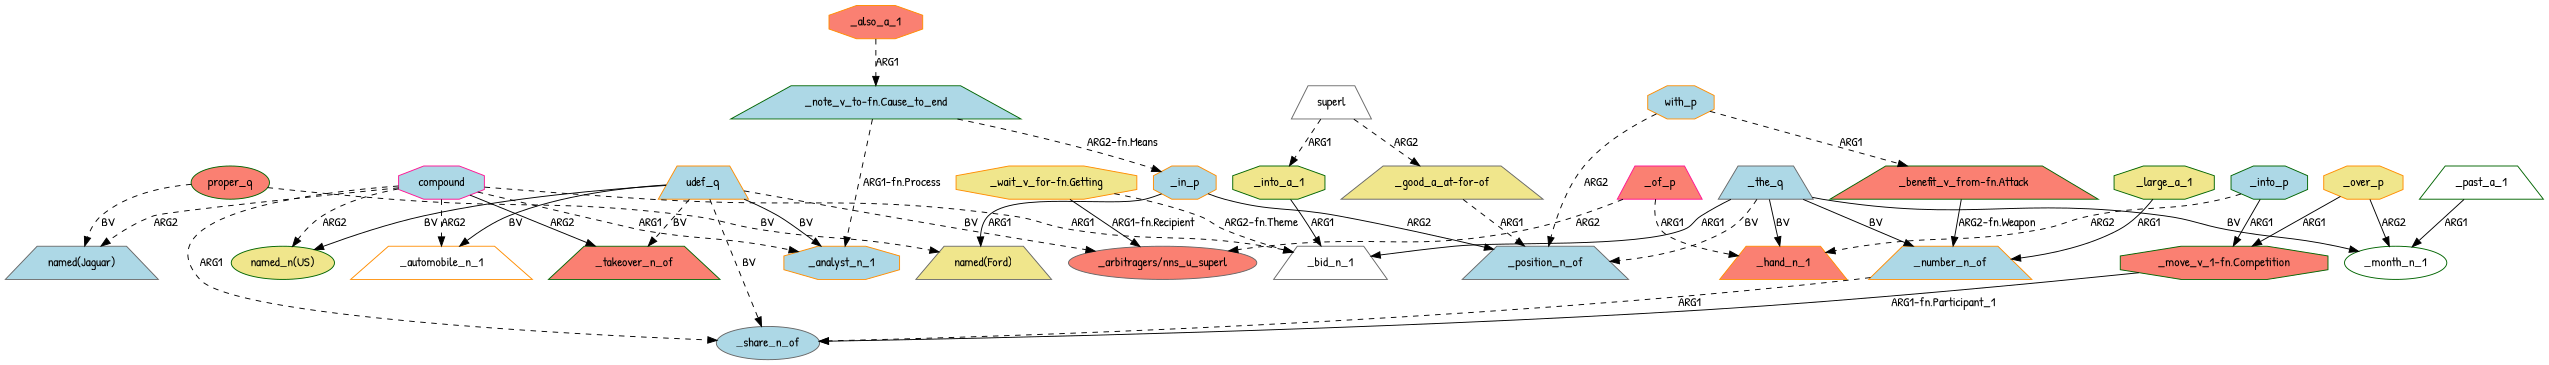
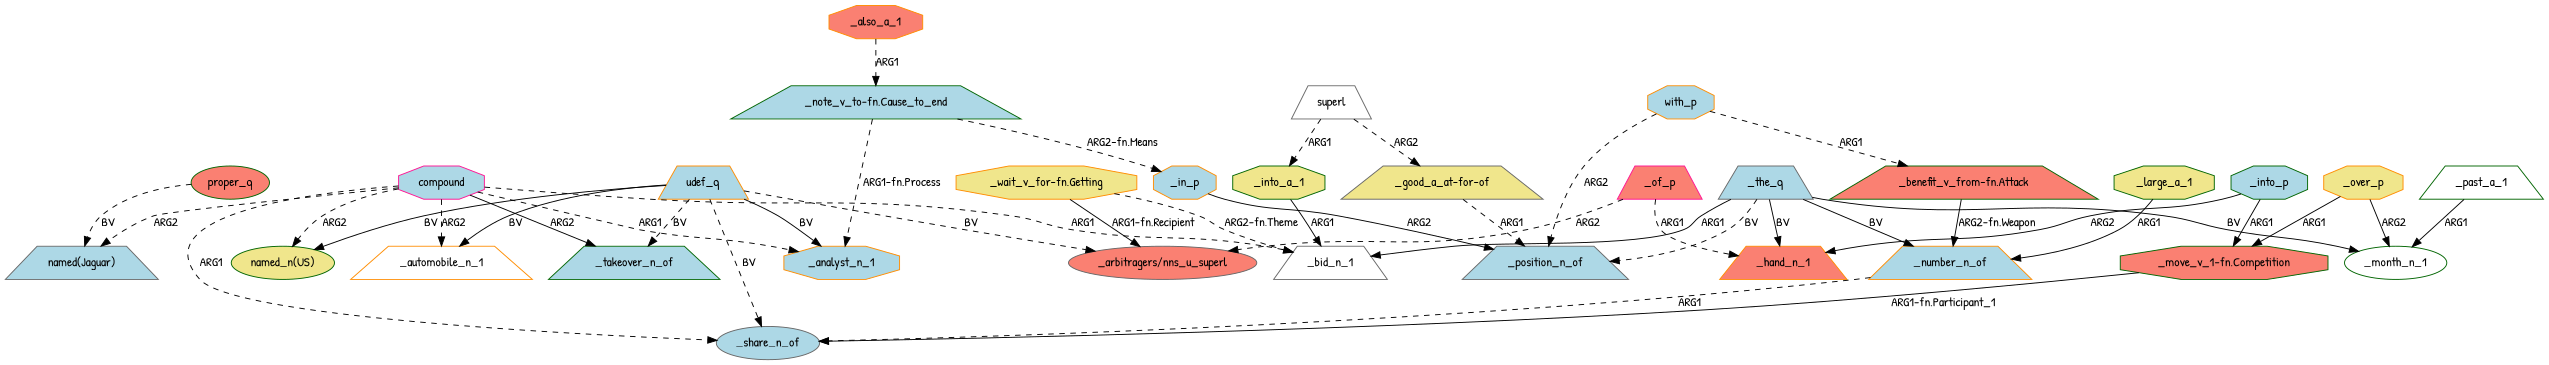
edge "_into_p" -> "_hand_n_1": style dashed -> solid
node "_takeover_n_of": fillcolor salmon -> lightblue
node "named(Ford)": removed
